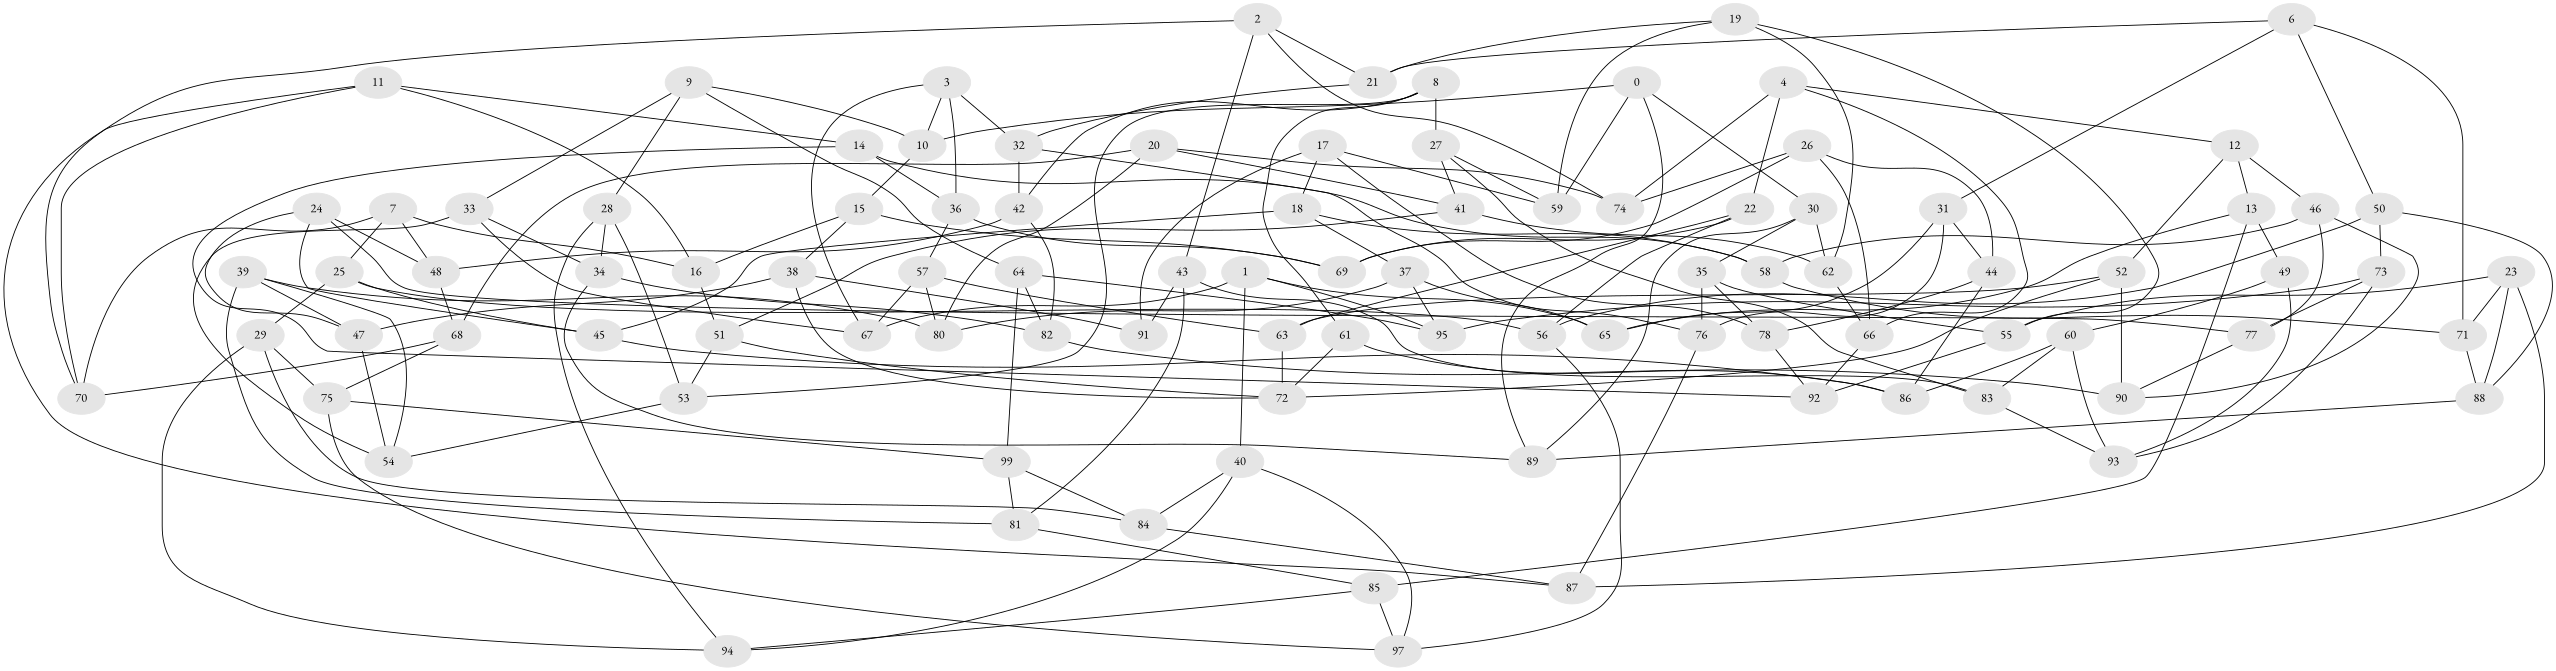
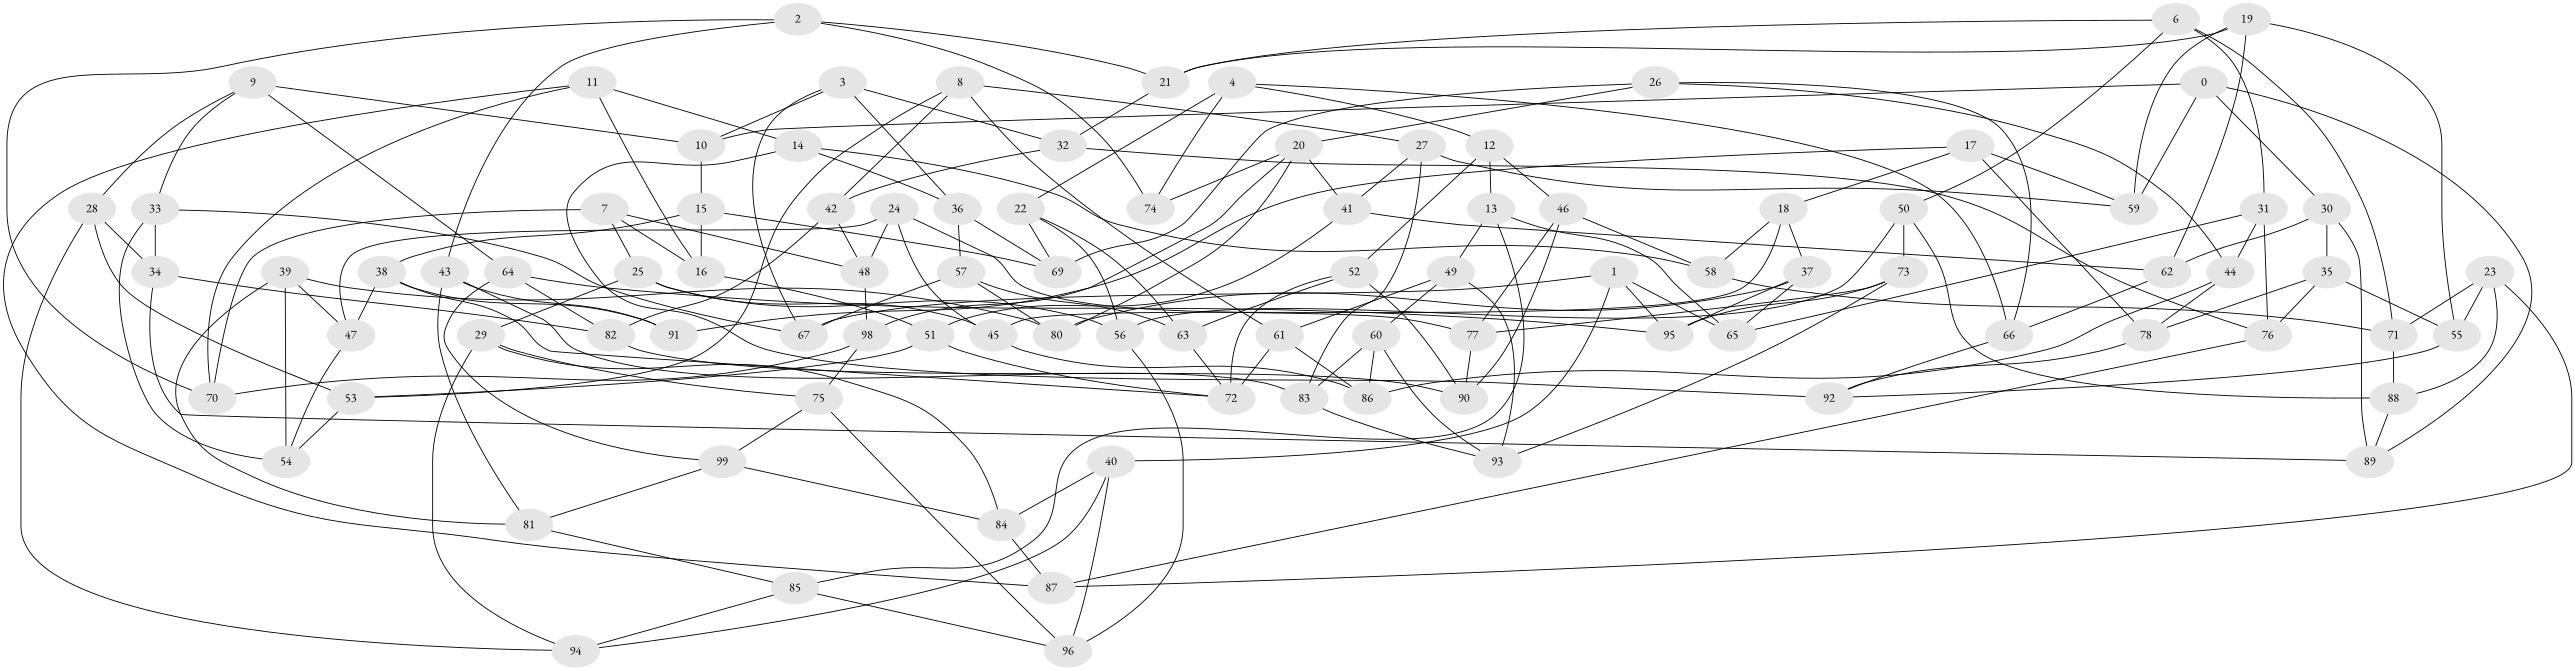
edge "26" -- "74": now "26" -- "20"
edge "49" -- "61": added
node "68": label "68" -> "98"
node "97": label "97" -> "96"
